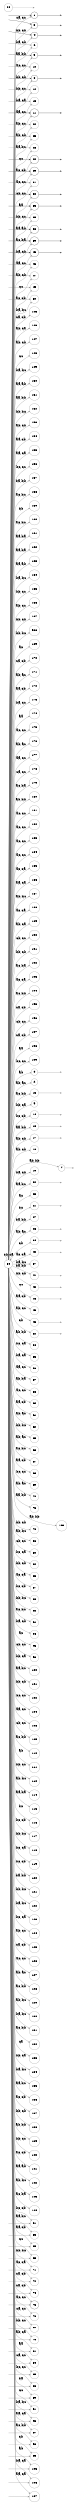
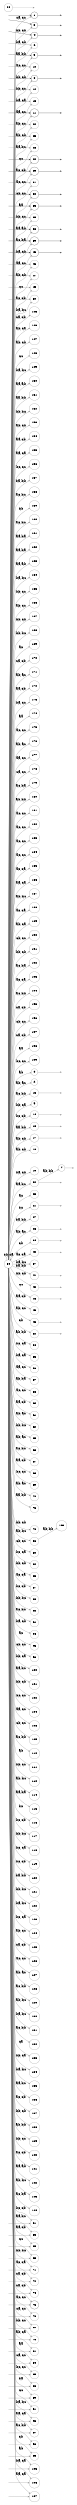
node "968": label "968" -> "168"
edge "64" -> "7": now "32" -> "7"
edge "64" -> "103": now "36" -> "103"
